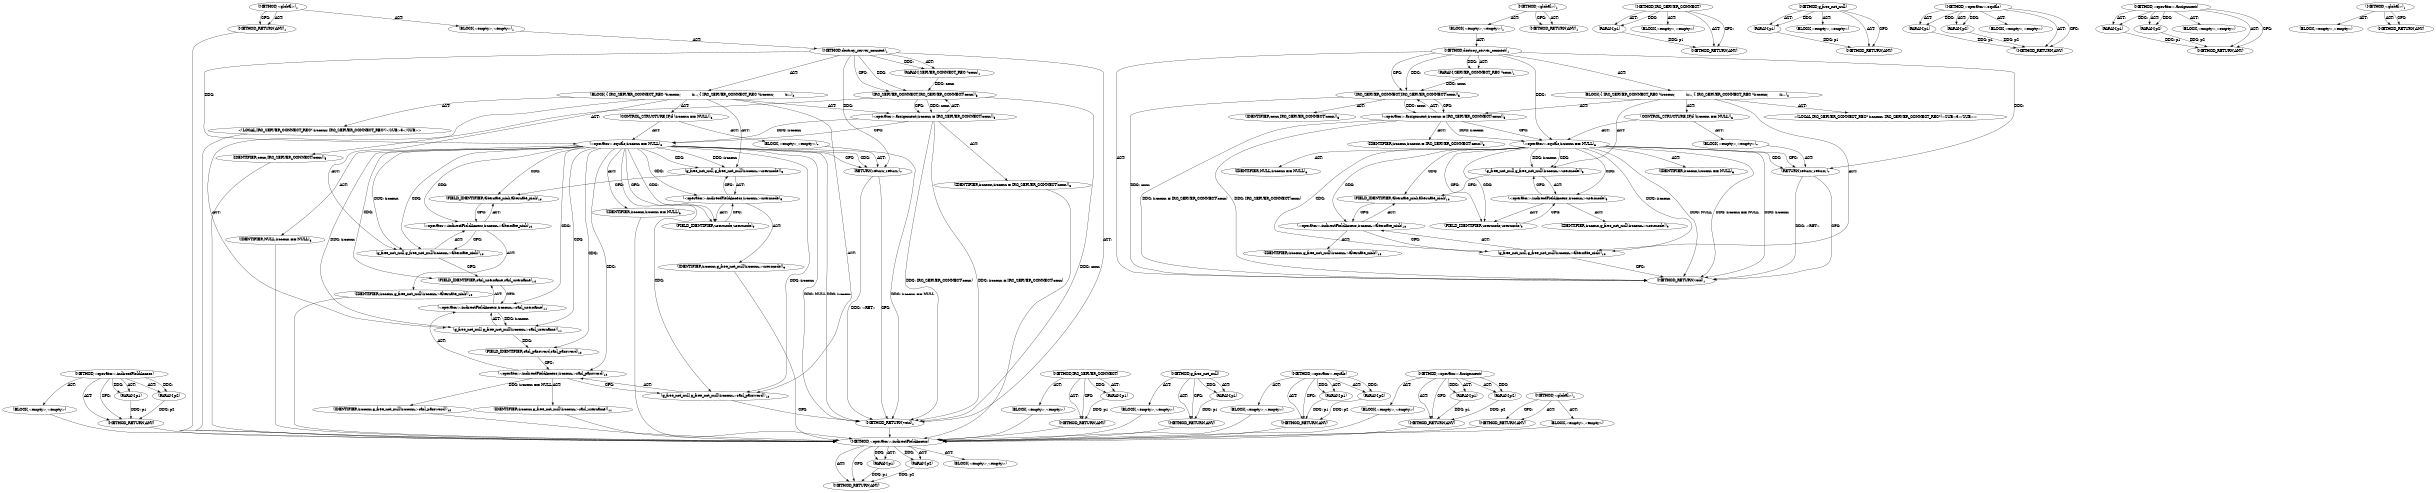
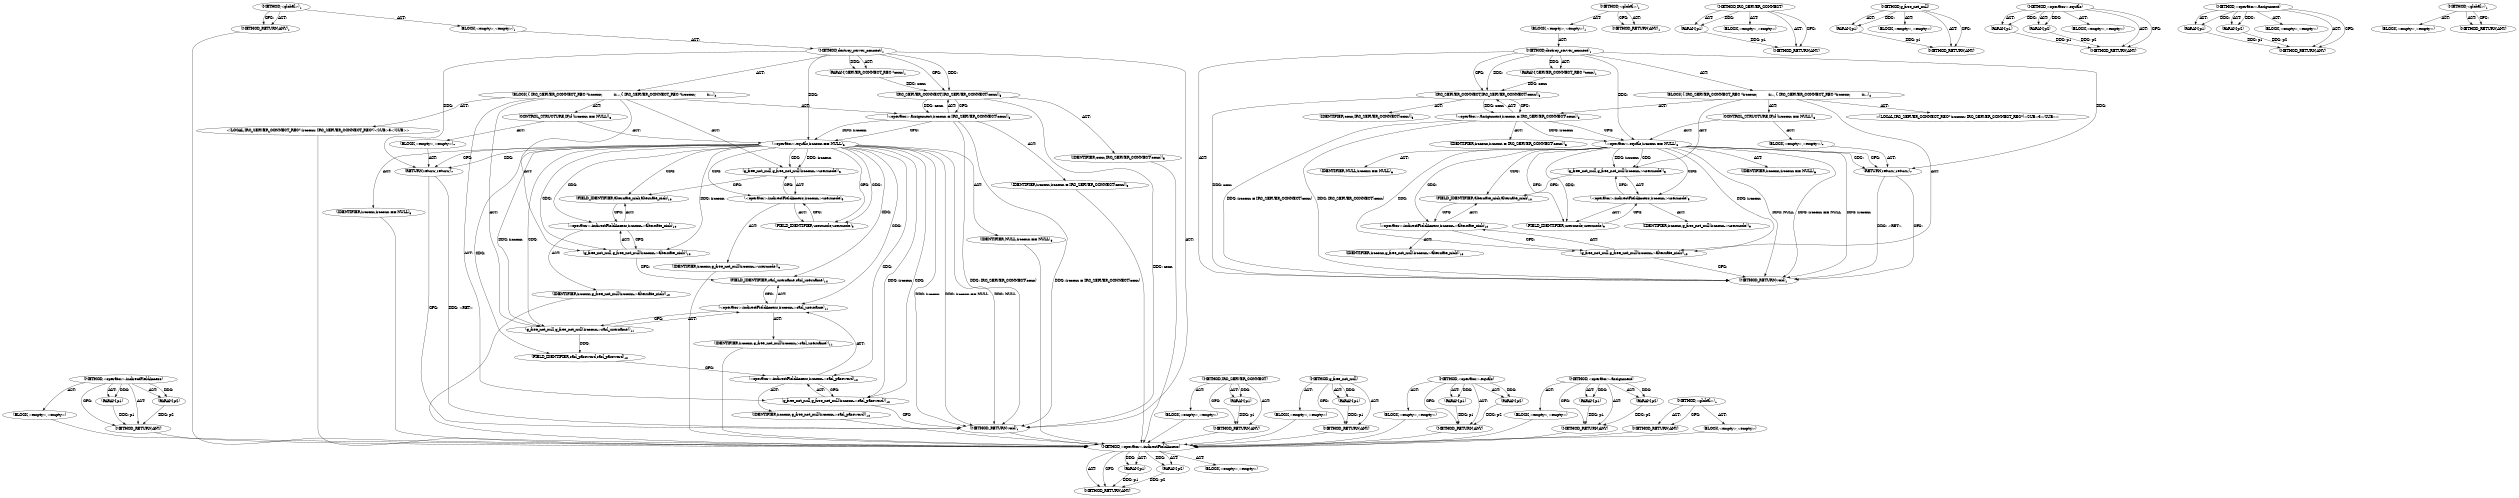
edge "(<operator>.indirectFieldAccess,ircconn->sasl_username)" -> "(g_free_not_null,g_free_not_null(ircconn->sasl_username))": label "DDG: ircconn" -> "CFG: "
edge "(<operator>.indirectFieldAccess,ircconn->sasl_password)" -> "(IDENTIFIER,ircconn,g_free_not_null(ircconn->sasl_password))": label "DDG: ircconn == NULL" -> "AST: "
edge "(<operator>.indirectFieldAccess,ircconn->sasl_password)" -> "(IDENTIFIER,ircconn,g_free_not_null(ircconn->sasl_username))": now "(<operator>.indirectFieldAccess,ircconn->sasl_username)" -> "(IDENTIFIER,ircconn,g_free_not_null(ircconn->sasl_username))"
